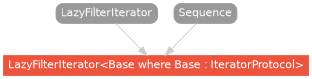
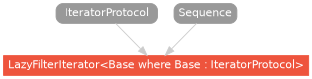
node "LazyFilterIterator": label "LazyFilterIterator" -> "IteratorProtocol"
